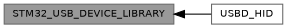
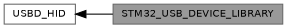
edge "USBD_HID" -> "STM32_USB_DEVICE_LIBRARY": reversed
